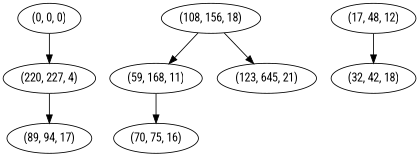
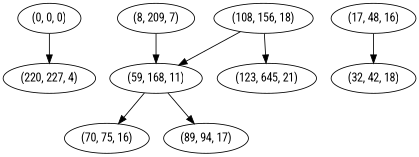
node "(8, 209, 7)": added
node "(17, 48, 12)": label "(17, 48, 12)" -> "(17, 48, 16)"
edge "(220, 227, 4)" -> "(89, 94, 17)": now "(59, 168, 11)" -> "(89, 94, 17)"
